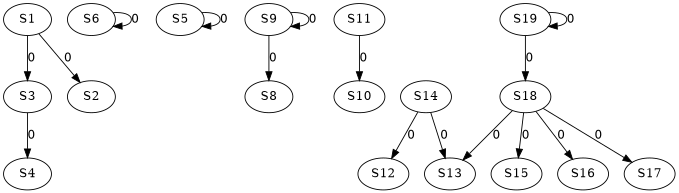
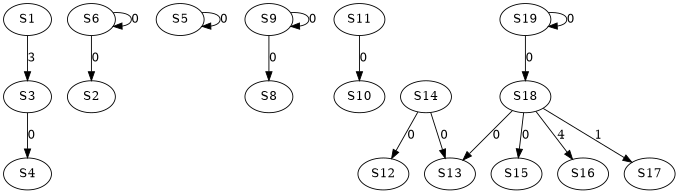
edge "S1" -> "S2": now "S6" -> "S2"
edge "S1" -> "S3": label "0" -> "3"
edge "S18" -> "S16": label "0" -> "4"
edge "S18" -> "S17": label "0" -> "1"
